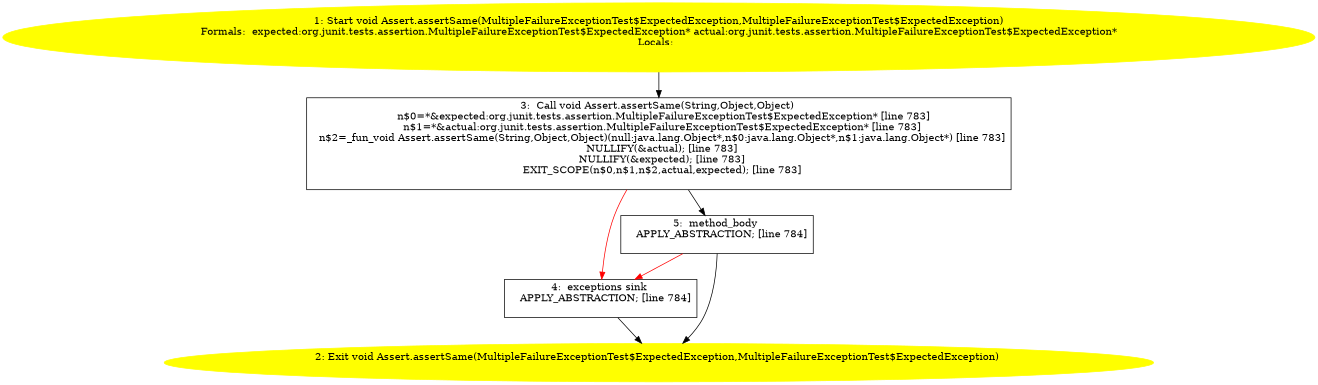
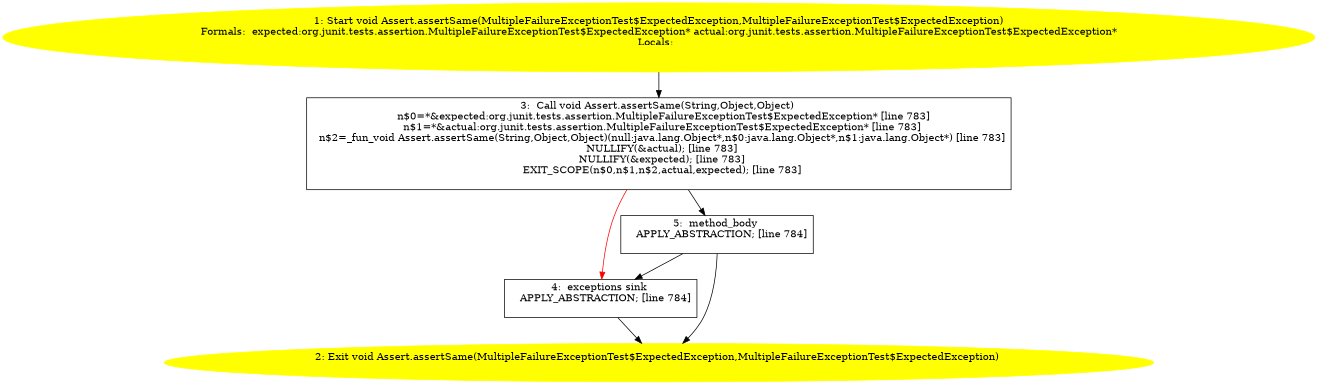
edge "5:  method_body APPLY_ABSTRACTION; [line 784]" -> "4:  exceptions sink APPLY_ABSTRACTION; [line 784]": color red -> black
